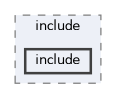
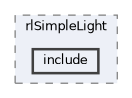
cluster "include": label "include" -> "rlSimpleLight"
